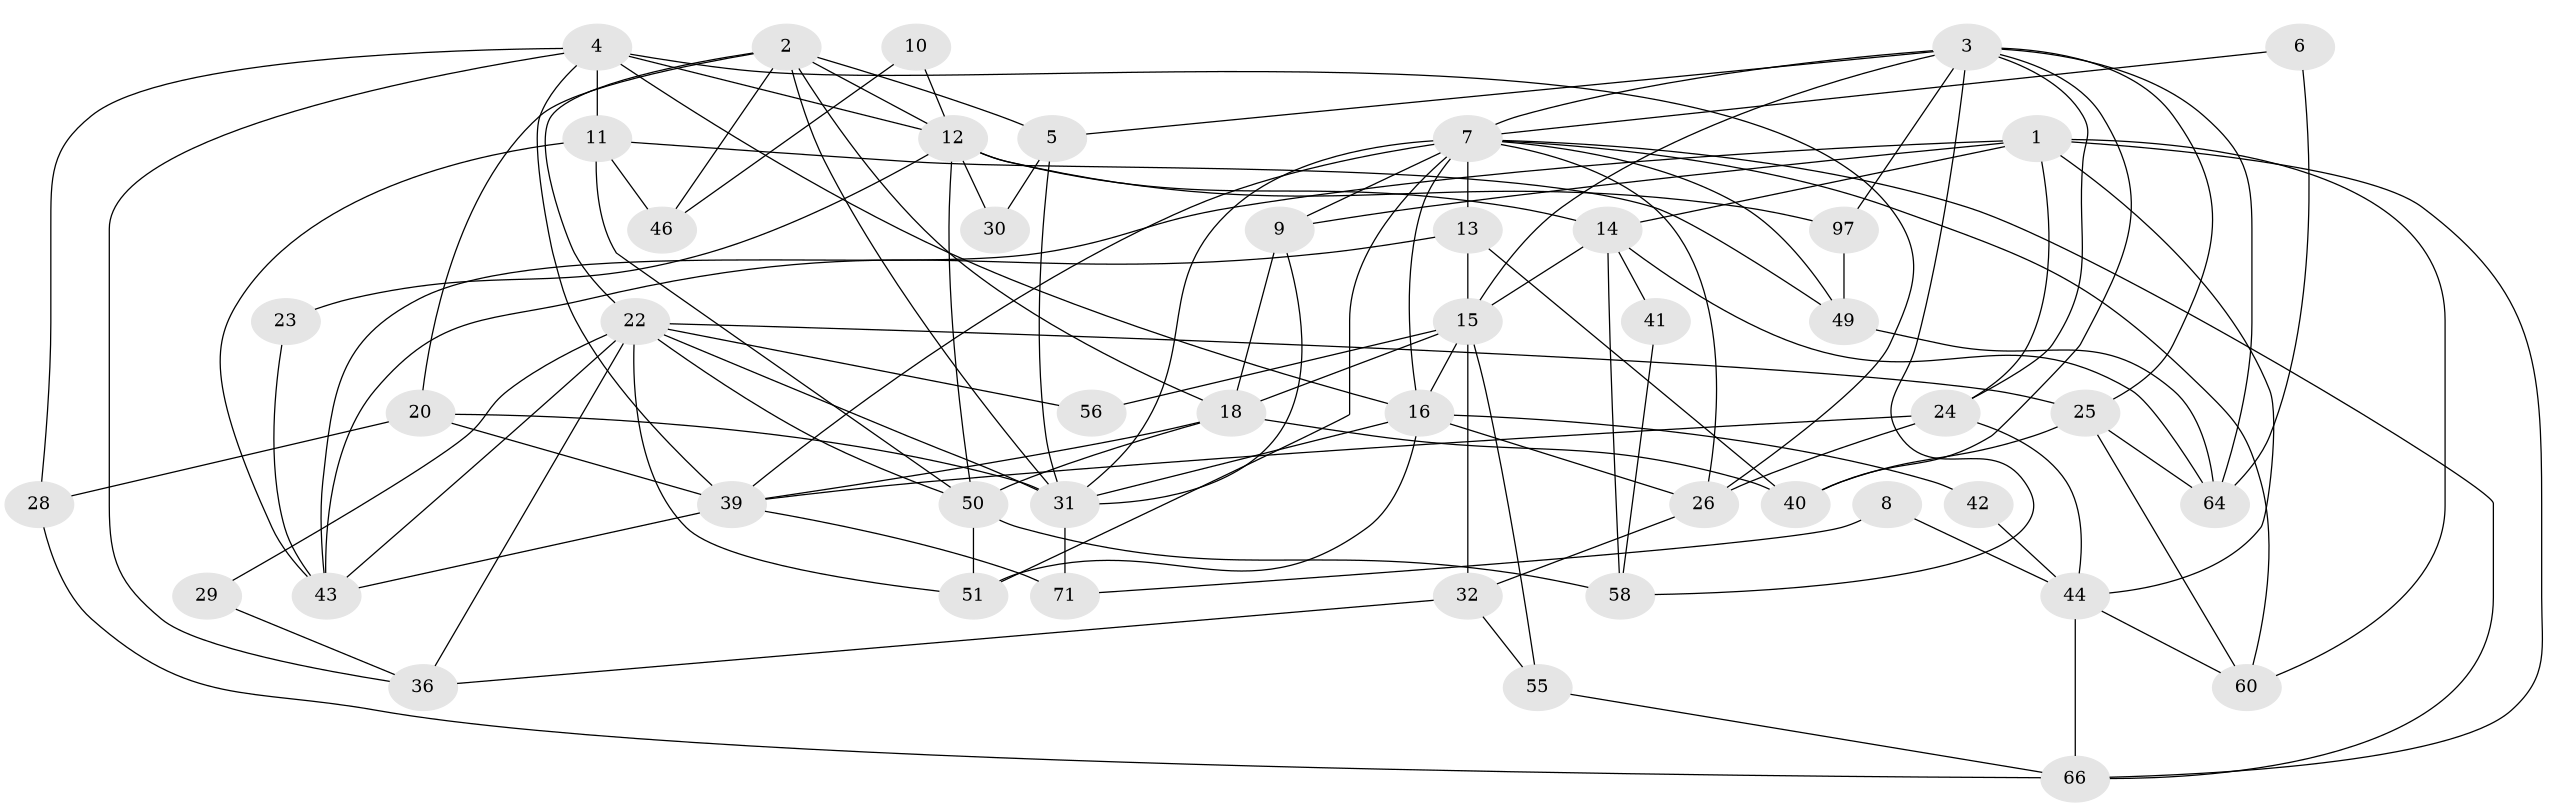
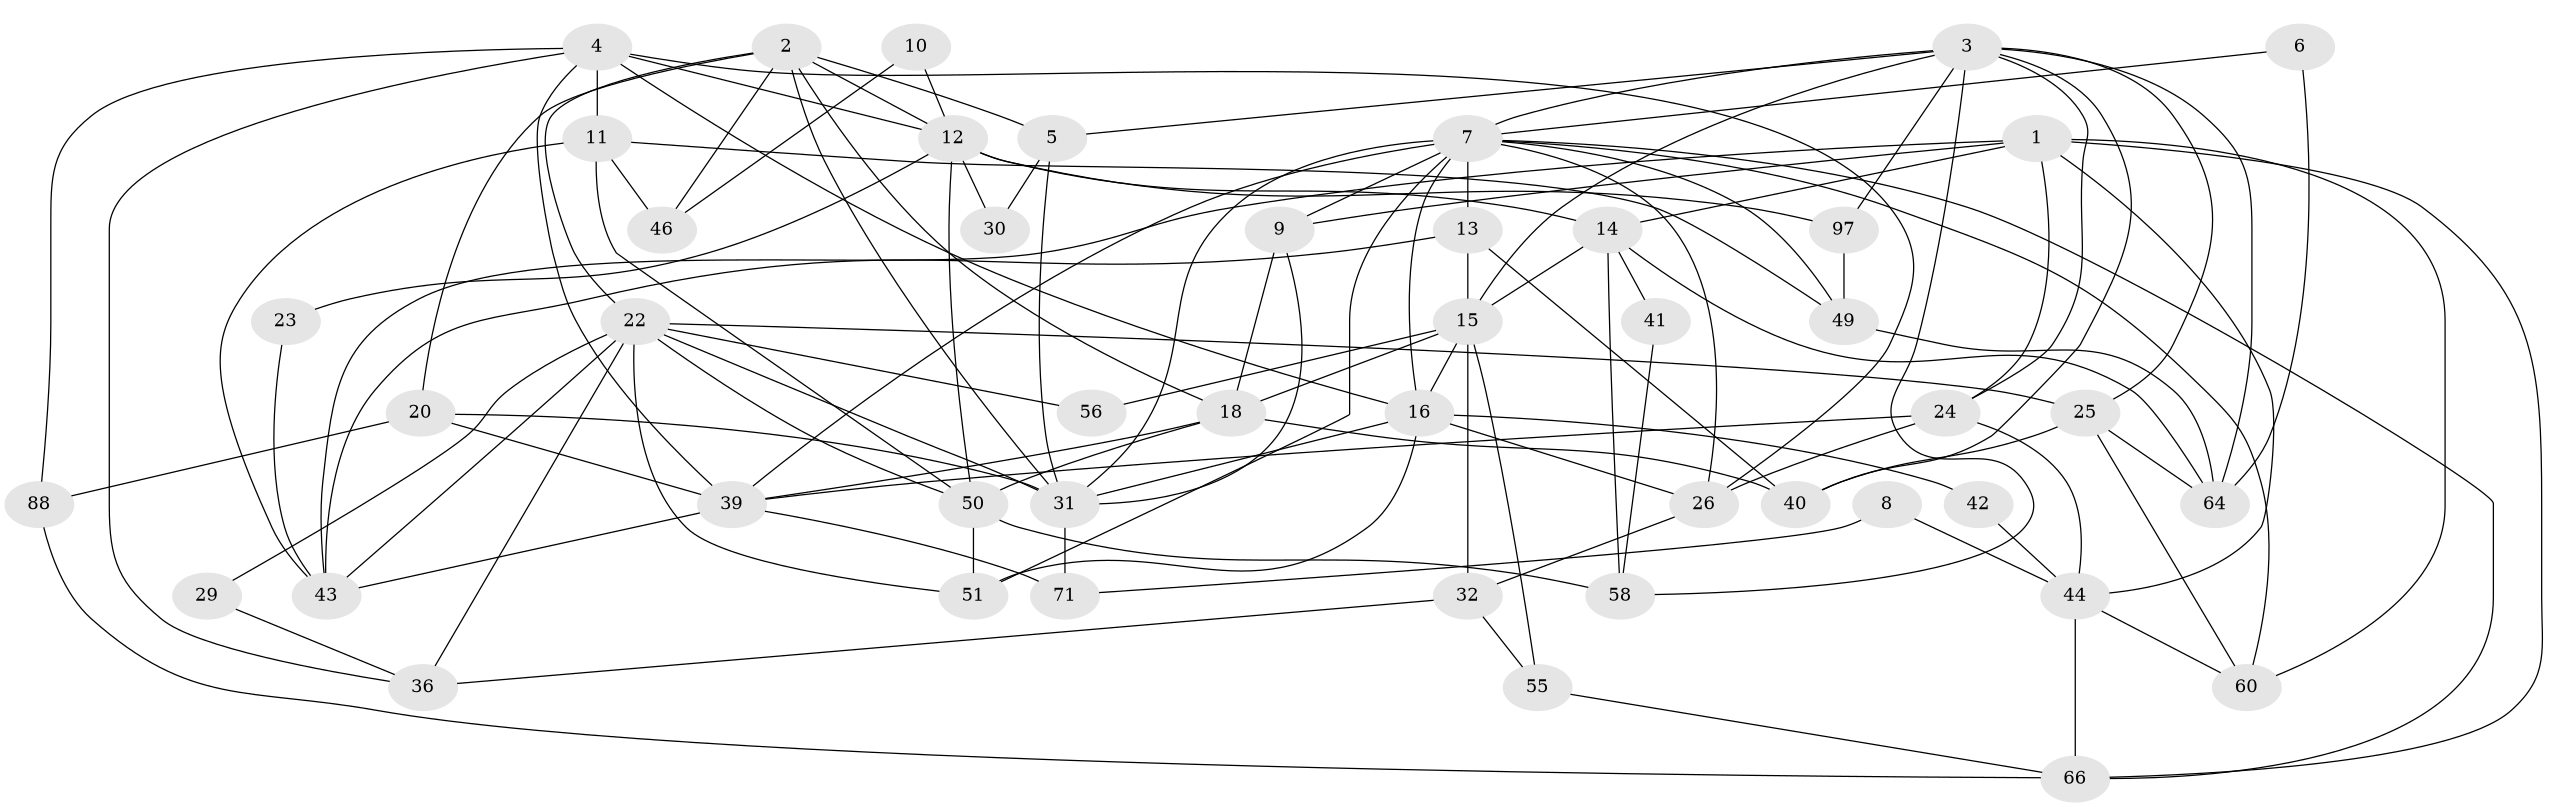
node "28": label "28" -> "88"
